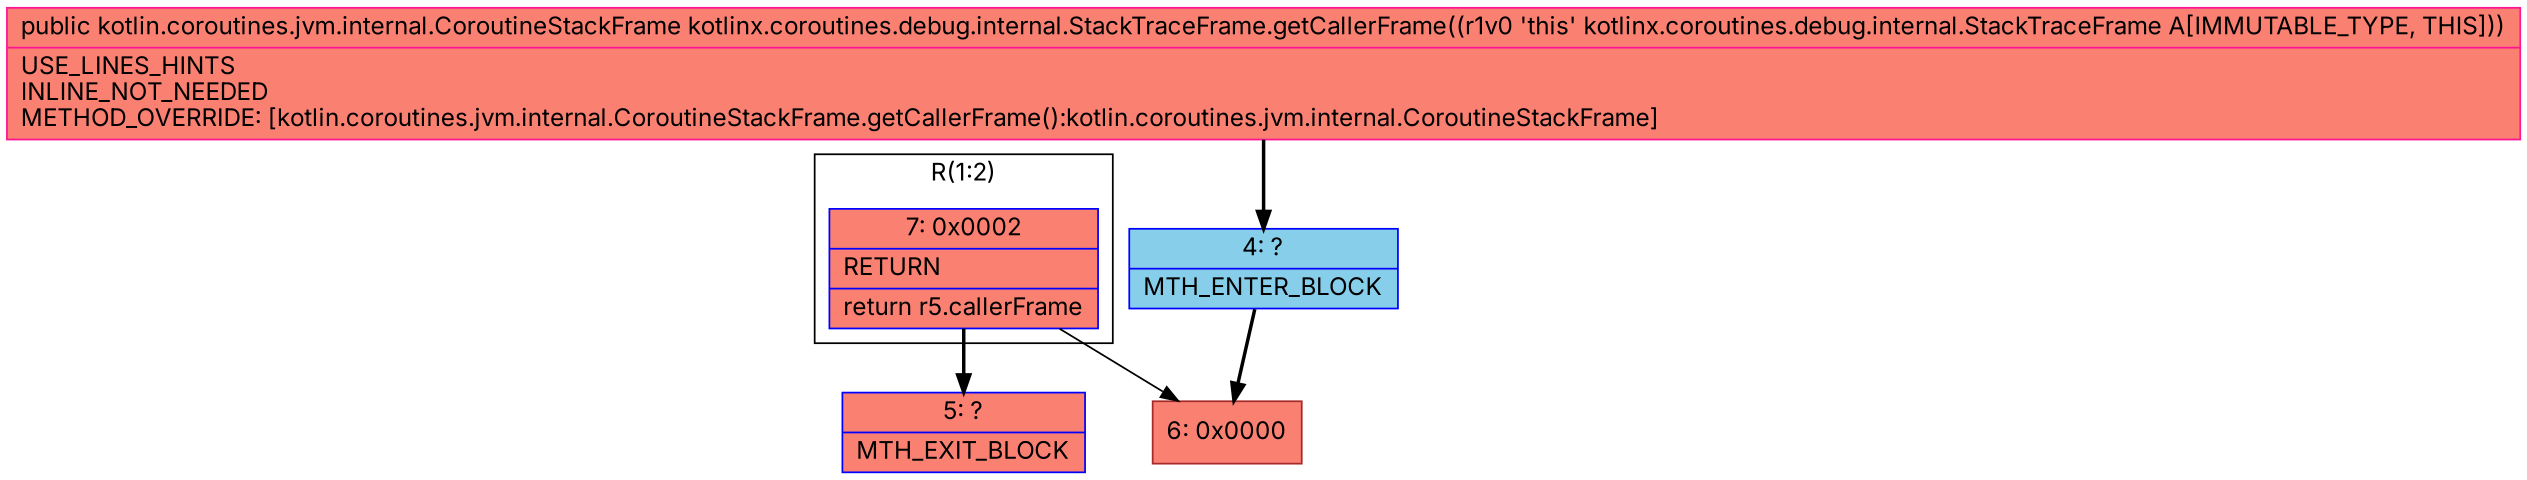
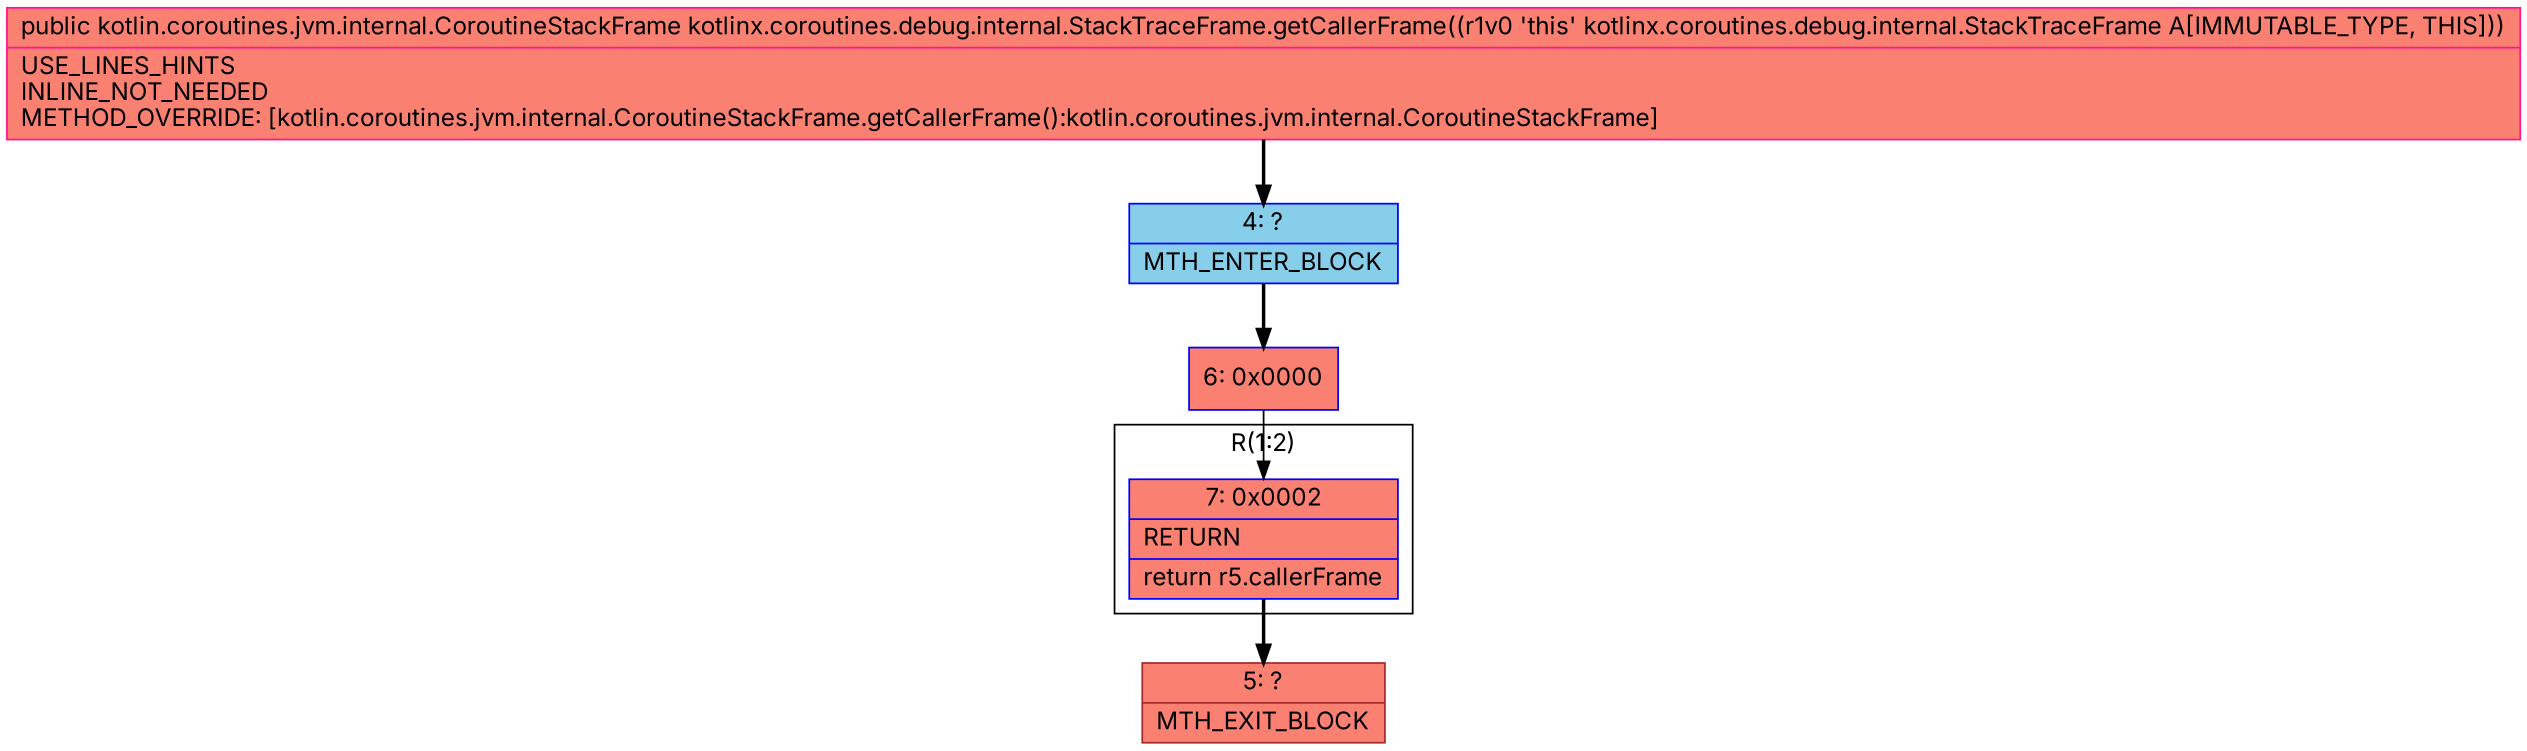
edge "7: 0x0002" -> "6: 0x0000": reversed
node "5: ?": color blue -> brown
node "6: 0x0000": color brown -> blue
